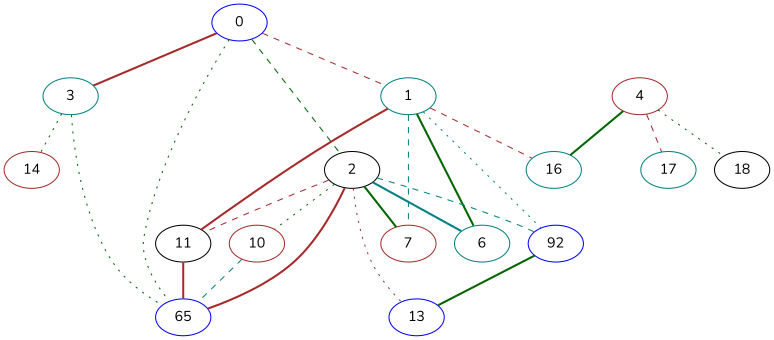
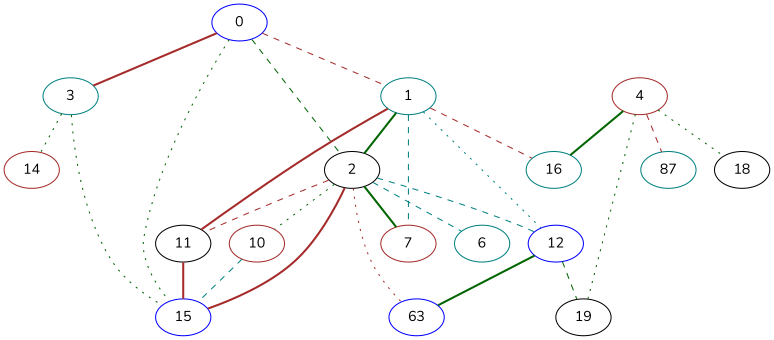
edge "1" -- "6": now "1" -- "2"
node "17": label "17" -> "87"
edge "2" -- "6": style bold -> dashed
node "92": label "92" -> "12"
node "65": label "65" -> "15"
node "13": label "13" -> "63"
node "19": added
